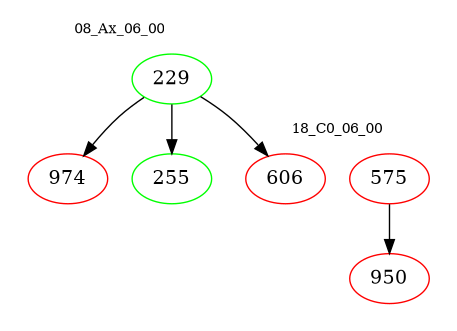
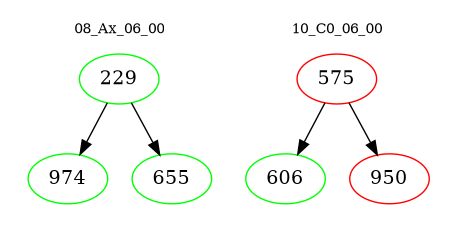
edge "229" -> "606": now "575" -> "606"
cluster "18_C0_06_00": label "18_C0_06_00" -> "10_C0_06_00"
node "974": color red -> green
node "255": label "255" -> "655"
node "606": color red -> green
